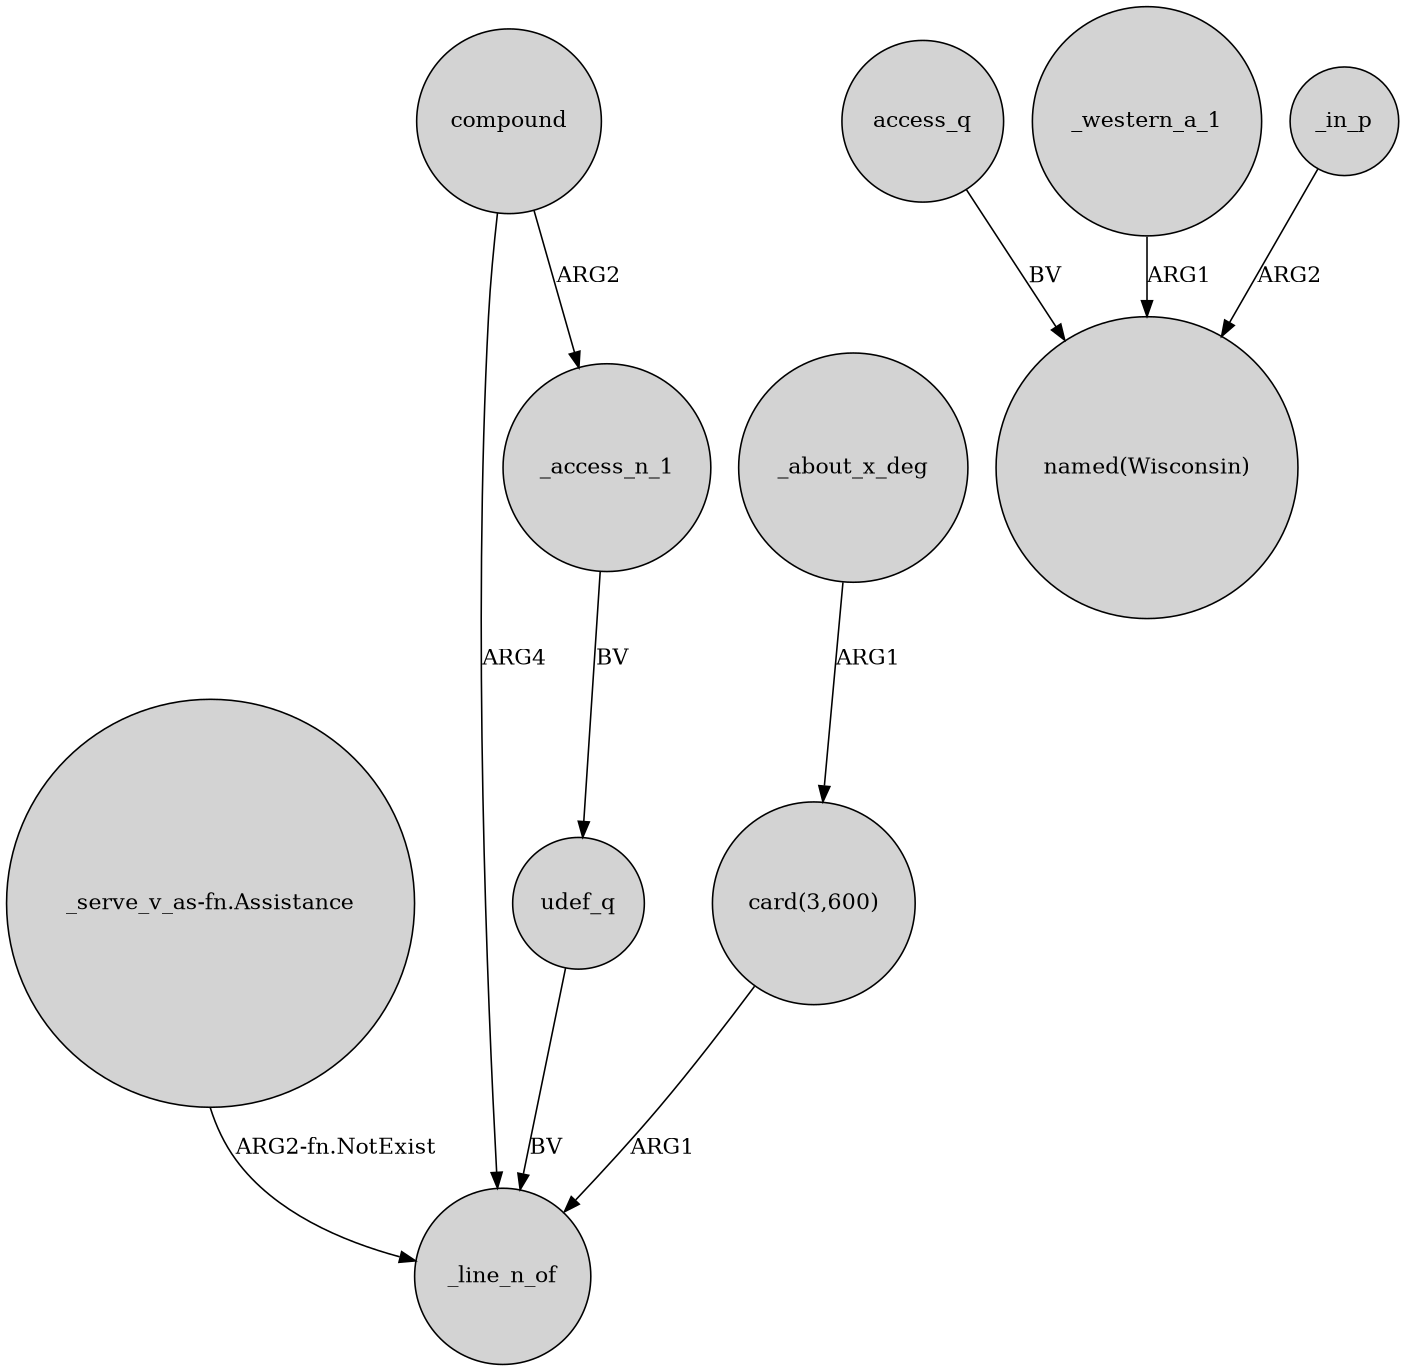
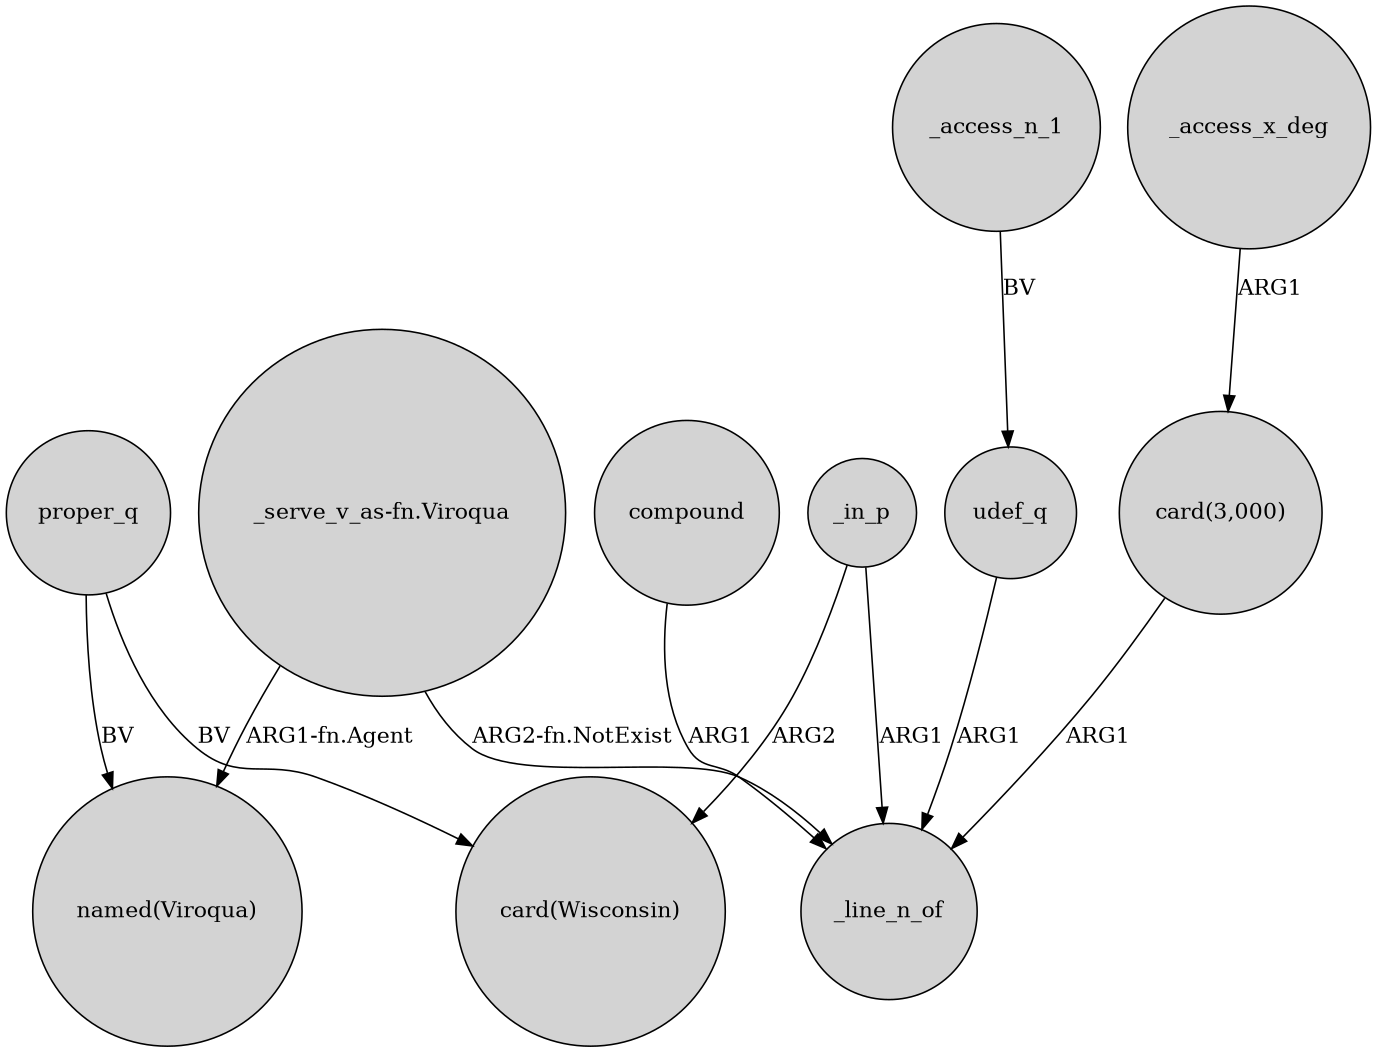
node "access_q": label "access_q" -> "proper_q"
node "_western_a_1": removed
edge "compound" -> "_access_n_1": removed, label "ARG2"
node "_about_x_deg": label "_about_x_deg" -> "_access_x_deg"
node "named(Wisconsin)": label "named(Wisconsin)" -> "card(Wisconsin)"
edge "compound" -> "_line_n_of": label "ARG4" -> "ARG1"
edge "_in_p" -> "_line_n_of": added, label "ARG1"
node "_serve_v_as-fn.Assistance": label "_serve_v_as-fn.Assistance" -> "_serve_v_as-fn.Viroqua"
node "card(3,600)": label "card(3,600)" -> "card(3,000)"
node "named(Viroqua)": added
edge "udef_q" -> "_line_n_of": label "BV" -> "ARG1"
